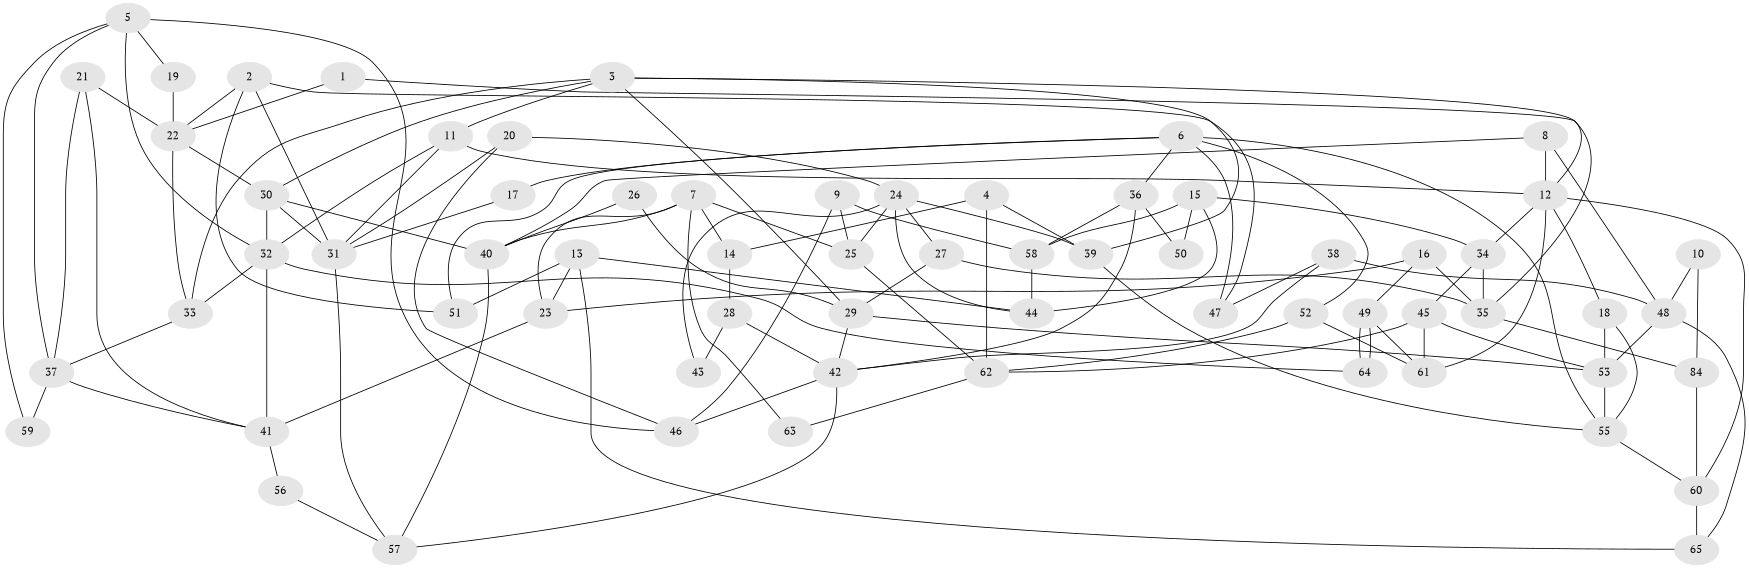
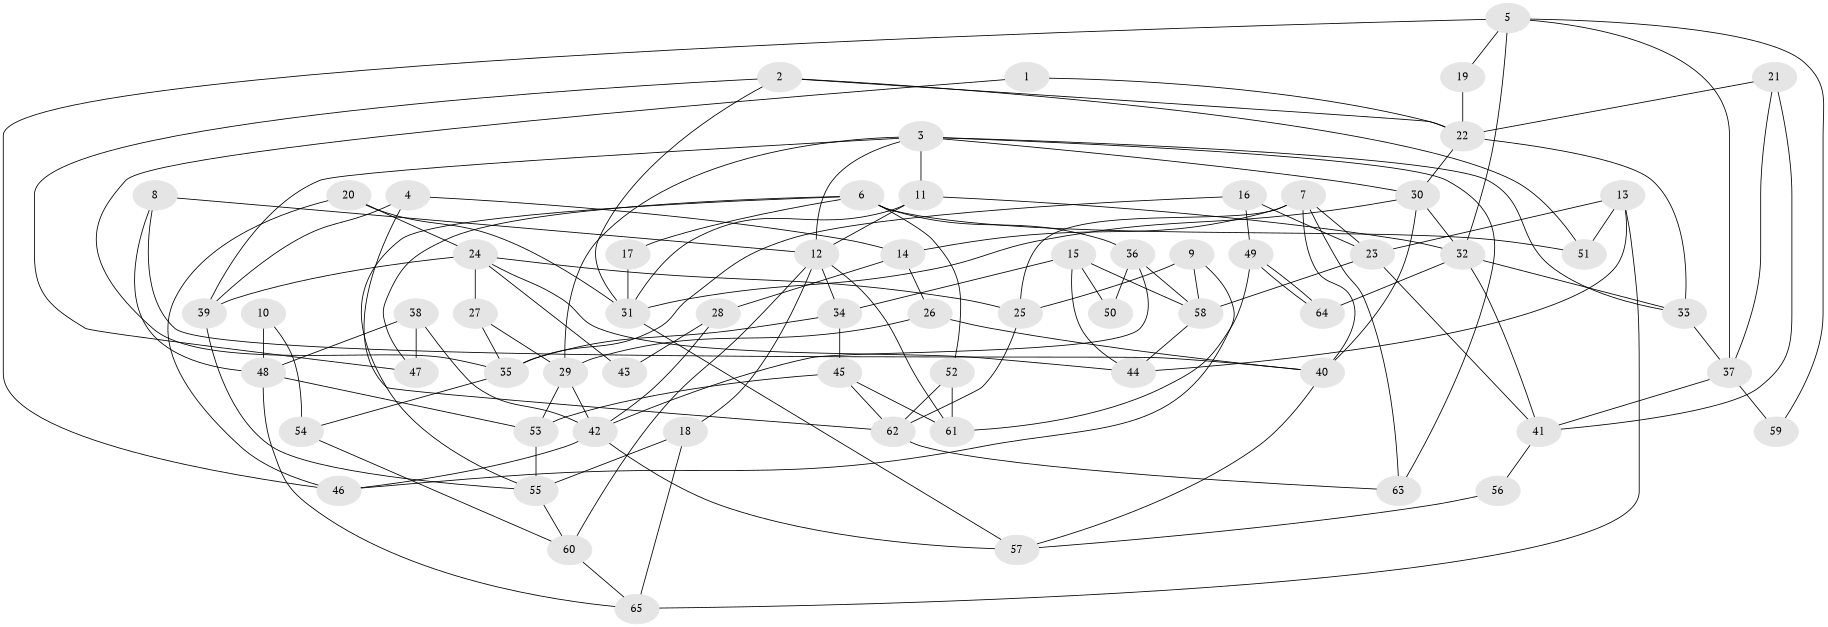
edge "3" -- "63": added
edge "23" -- "58": added
edge "14" -- "26": added
edge "18" -- "53": now "18" -- "65"
node "84": label "84" -> "54"
